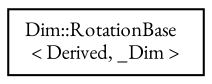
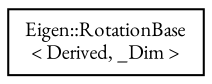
node "Dim::RotationBase < Derived, _Dim >": label "Dim::RotationBase < Derived, _Dim >" -> "Eigen::RotationBase < Derived, _Dim >"
